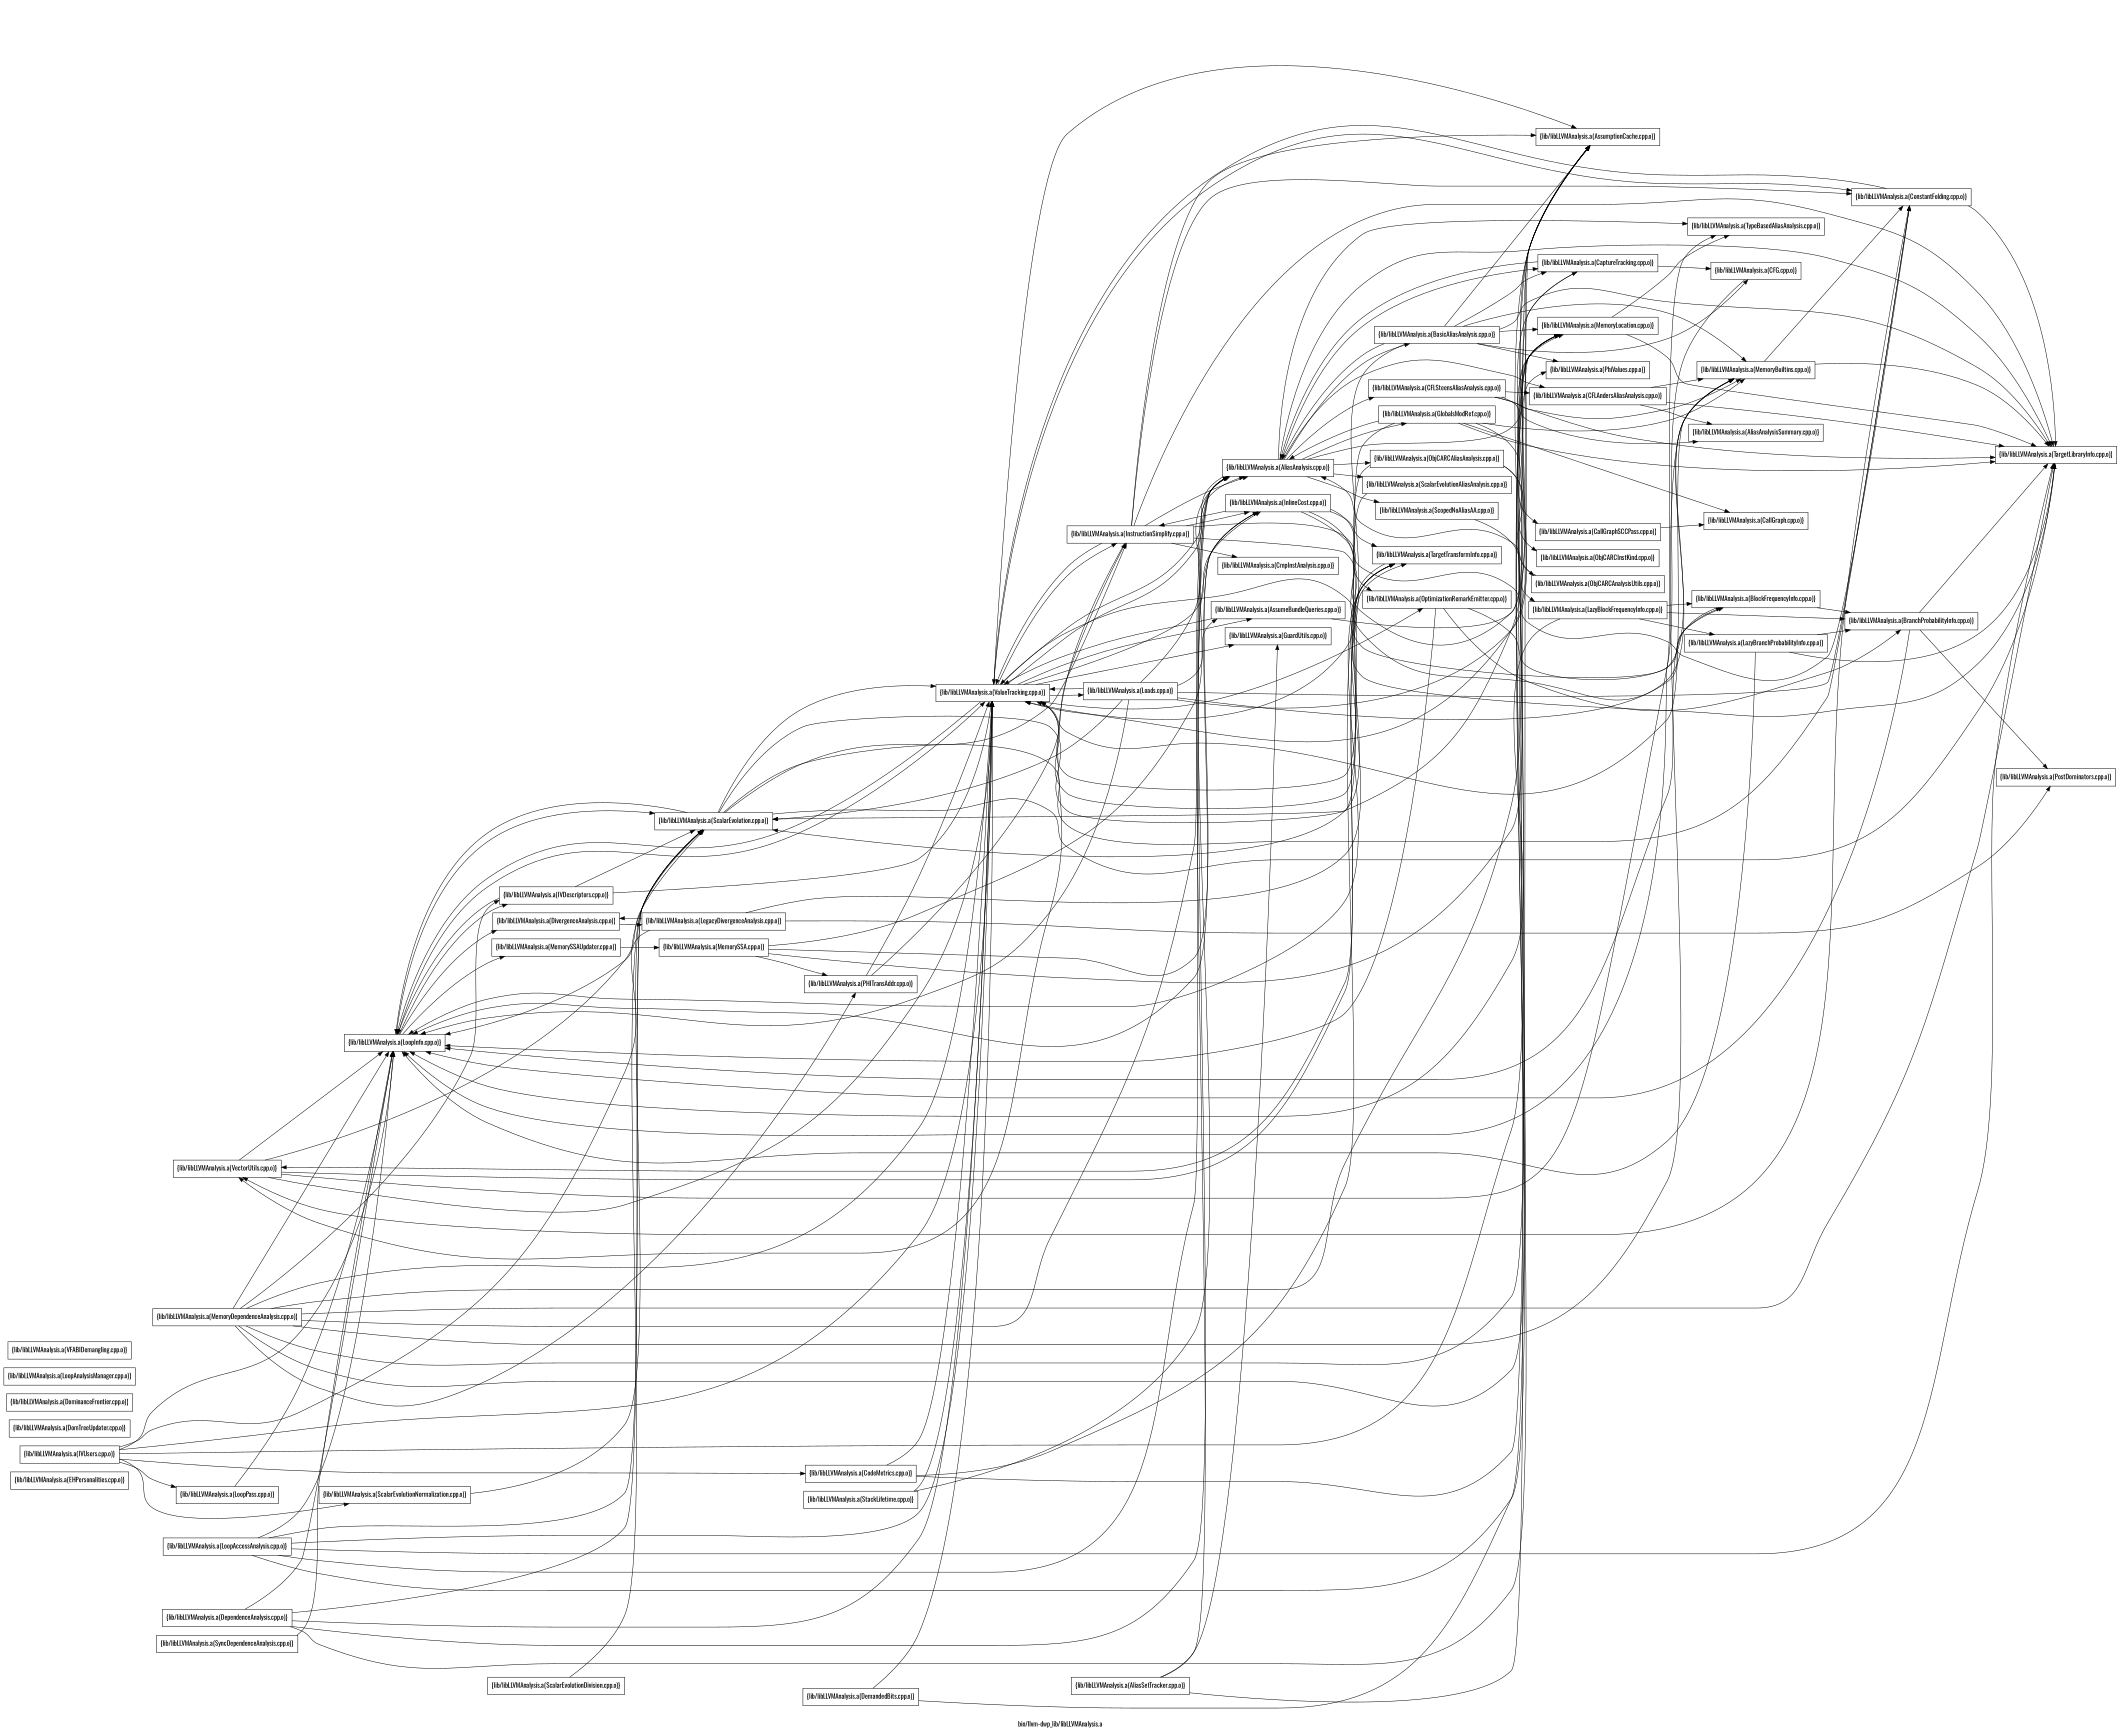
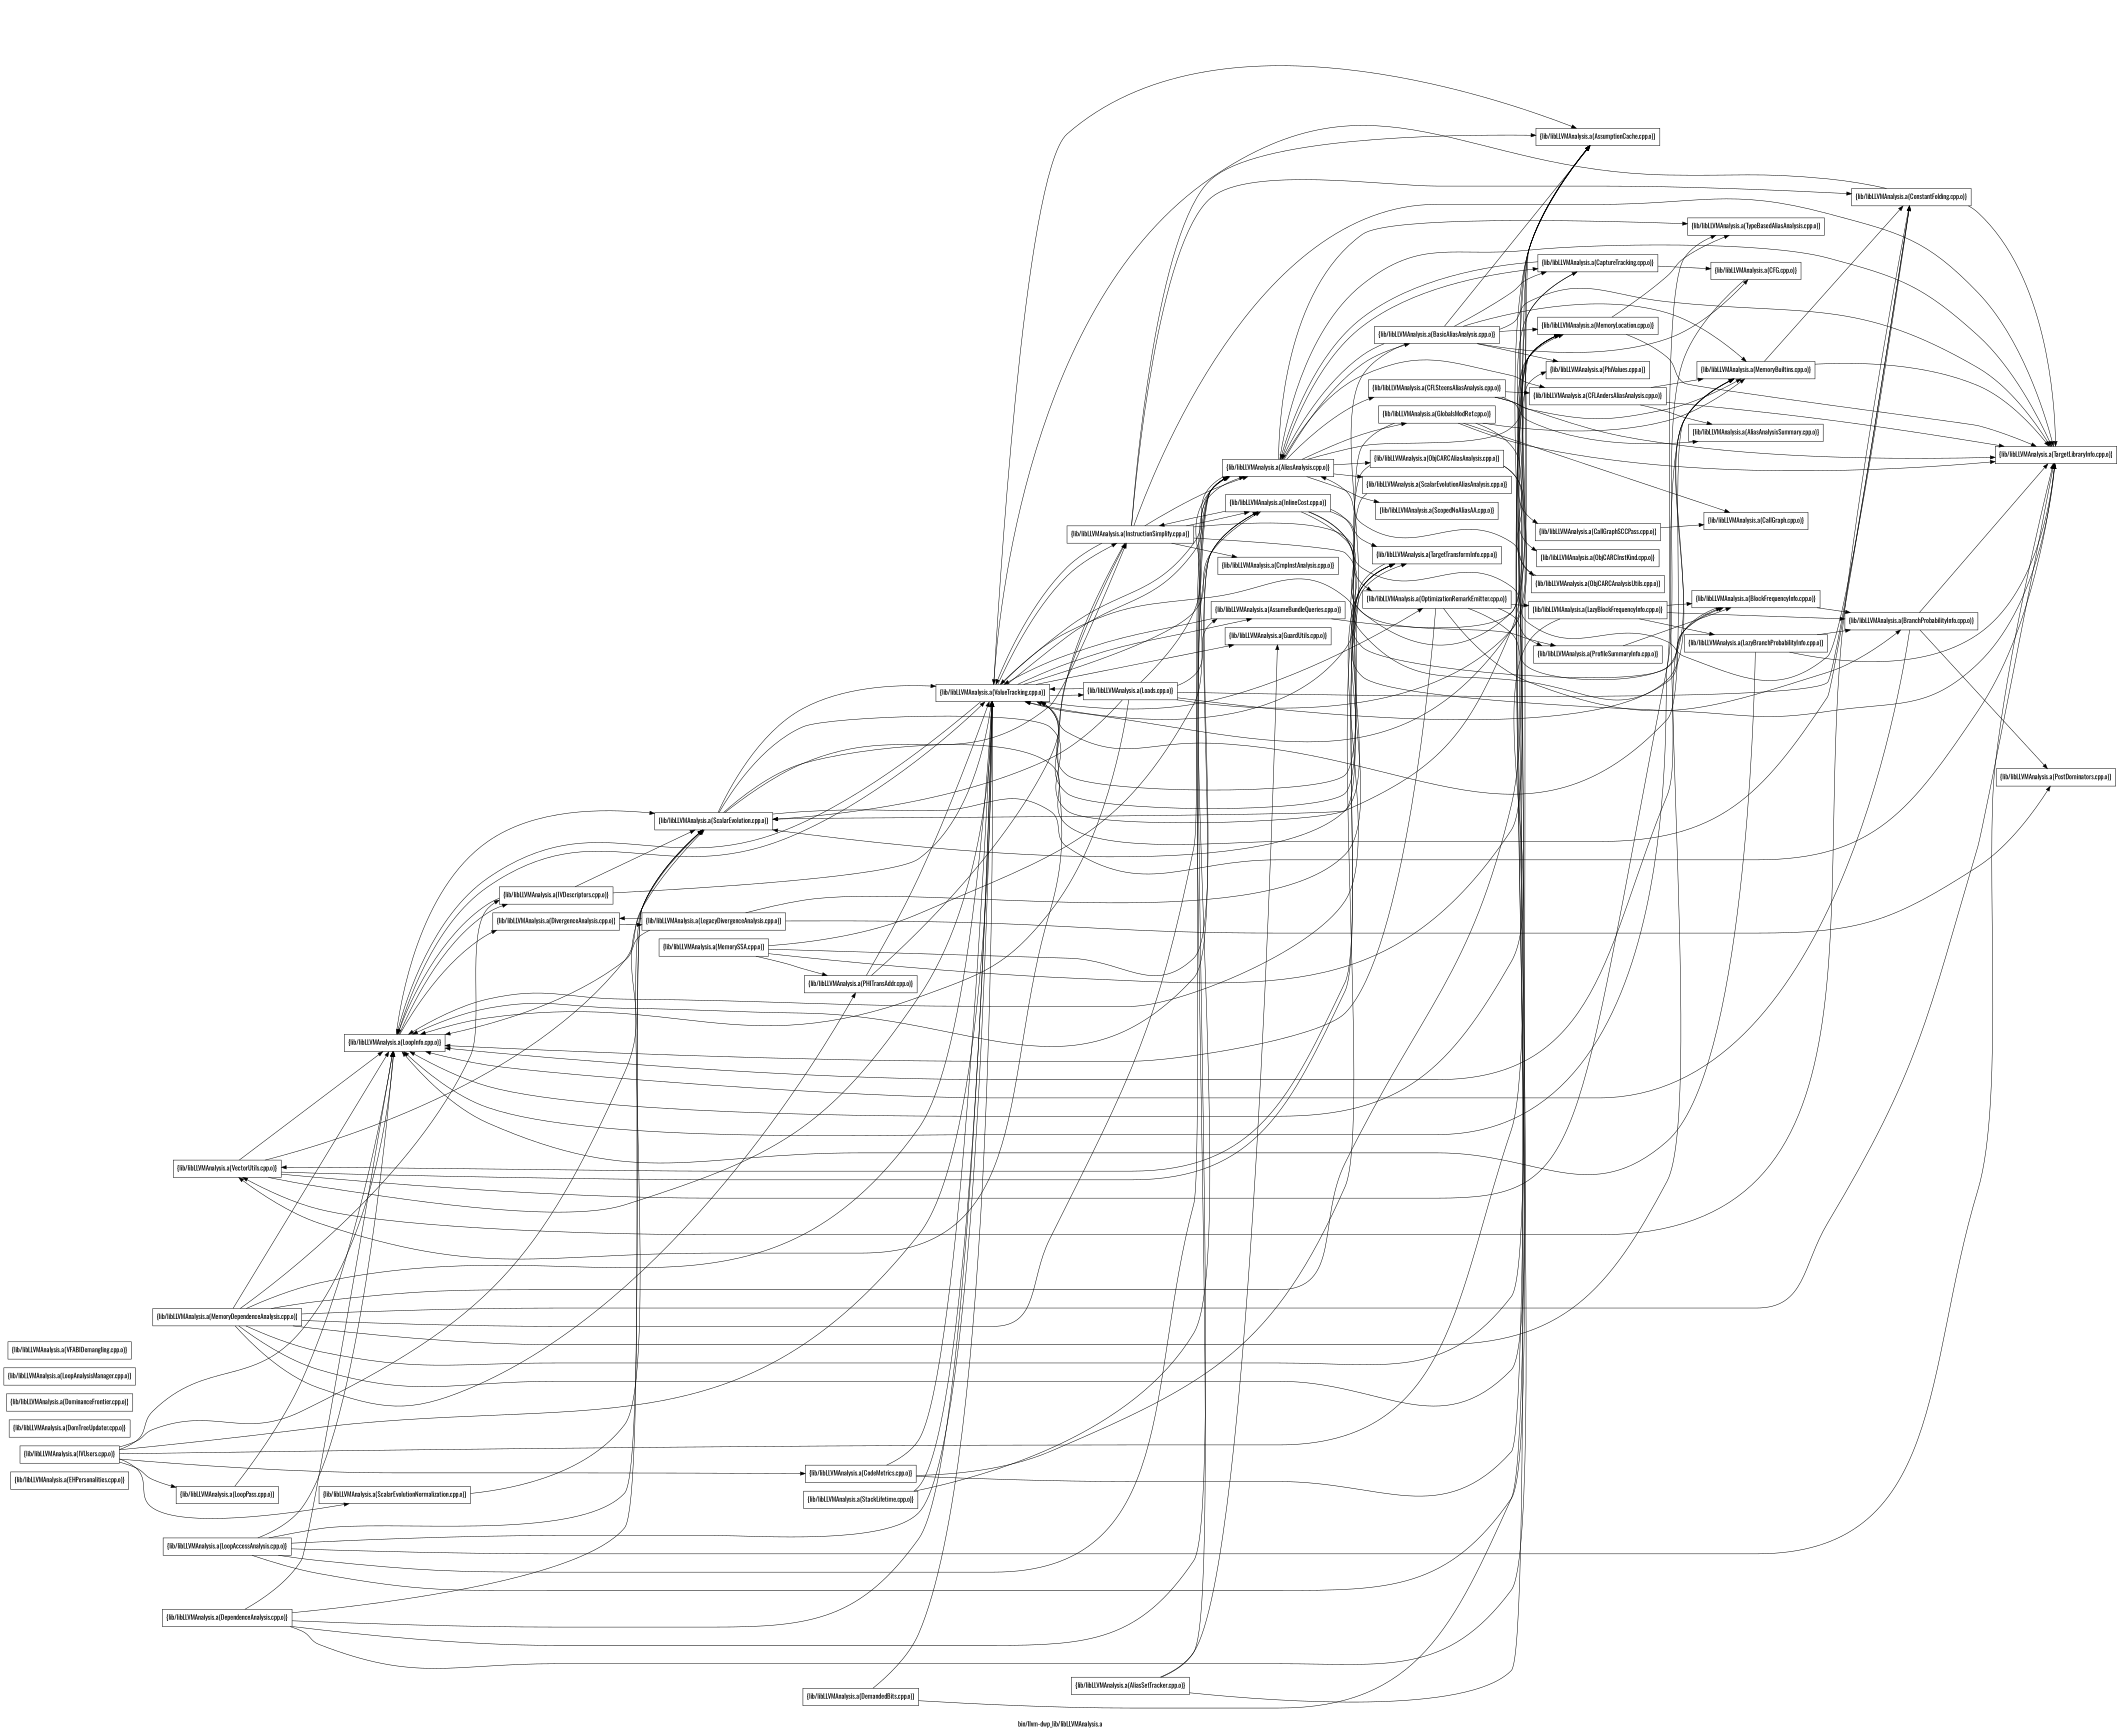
edge "{lib/libLLVMAnalysis.a(ValueTracking.cpp.o)}" -> "{lib/libLLVMAnalysis.a(ConstantFolding.cpp.o)}": removed
edge "{lib/libLLVMAnalysis.a(GlobalsModRef.cpp.o)}" -> "{lib/libLLVMAnalysis.a(AliasAnalysis.cpp.o)}": removed
edge "{lib/libLLVMAnalysis.a(ScopedNoAliasAA.cpp.o)}" -> "{lib/libLLVMAnalysis.a(LazyBlockFrequencyInfo.cpp.o)}": now "{lib/libLLVMAnalysis.a(OptimizationRemarkEmitter.cpp.o)}" -> "{lib/libLLVMAnalysis.a(LazyBlockFrequencyInfo.cpp.o)}"
node "{lib/libLLVMAnalysis.a(ProfileSummaryInfo.cpp.o)}": added
edge "{lib/libLLVMAnalysis.a(ScalarEvolution.cpp.o)}" -> "{lib/libLLVMAnalysis.a(LoopInfo.cpp.o)}": removed
node "{lib/libLLVMAnalysis.a(MemorySSAUpdater.cpp.o)}": removed
node "{lib/libLLVMAnalysis.a(SyncDependenceAnalysis.cpp.o)}": removed
node "{lib/libLLVMAnalysis.a(ScalarEvolutionDivision.cpp.o)}": removed
